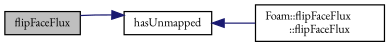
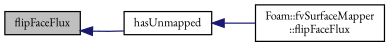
edge "flipFaceFlux" -> "hasUnmapped": reversed
node "Foam::flipFaceFlux ::flipFaceFlux": label "Foam::flipFaceFlux ::flipFaceFlux" -> "Foam::fvSurfaceMapper ::flipFaceFlux"
